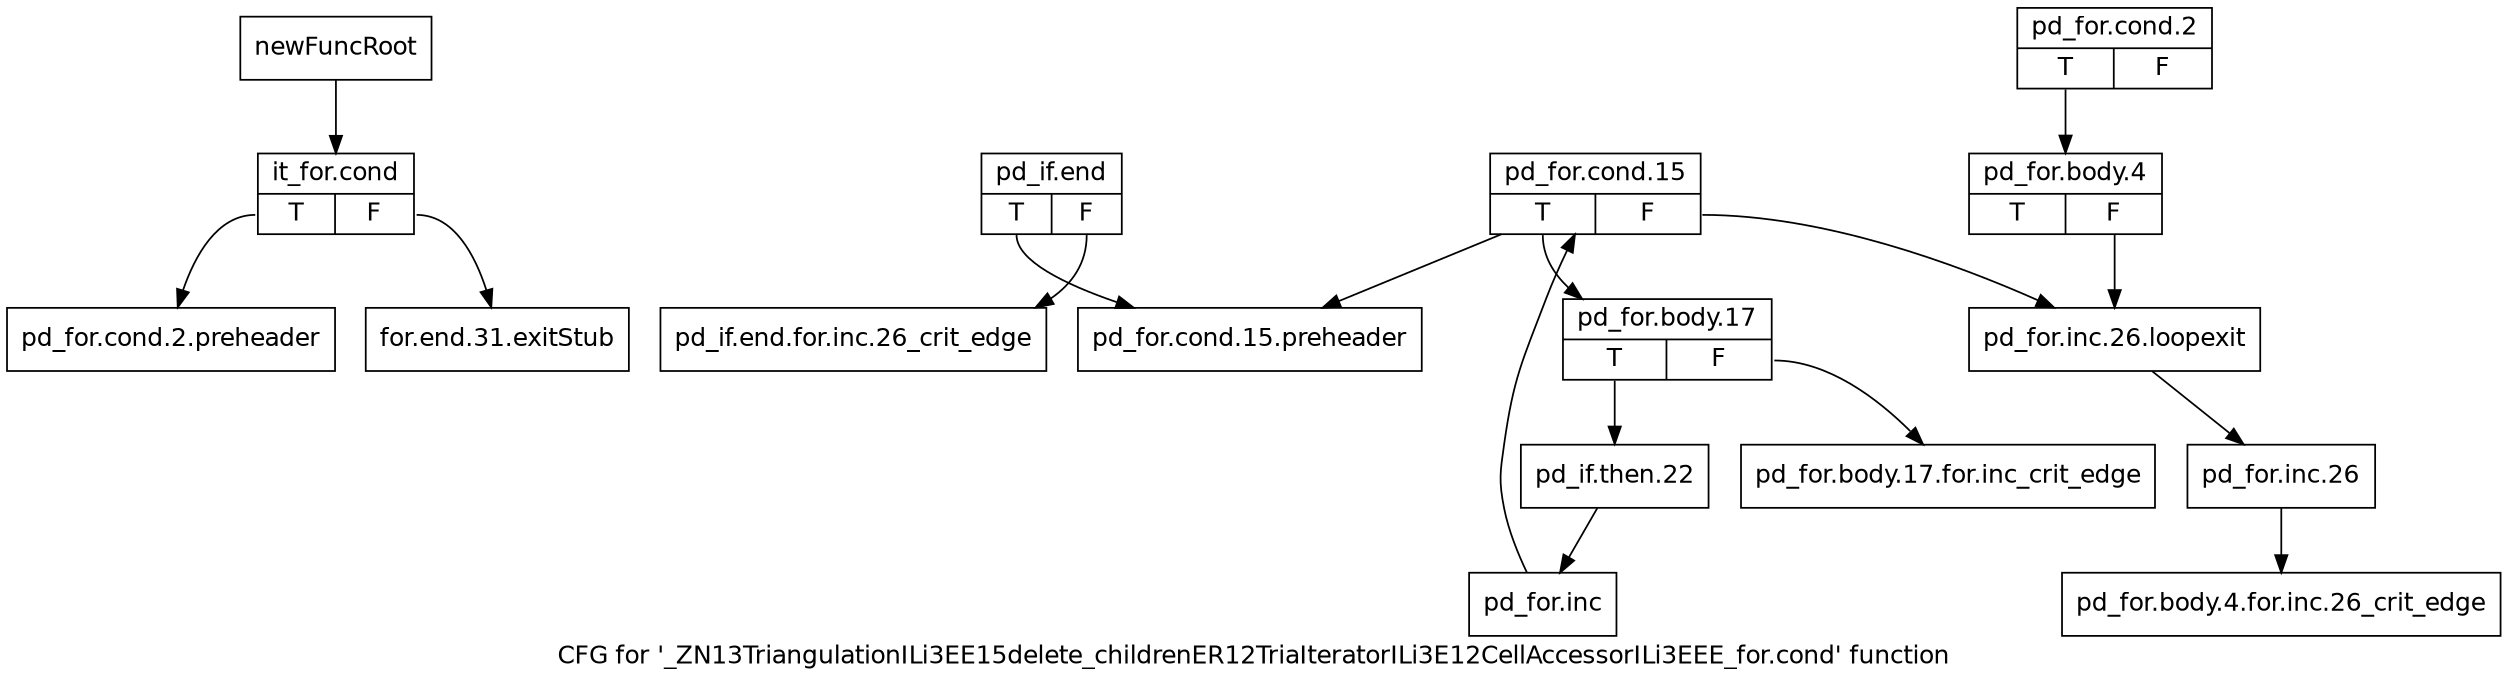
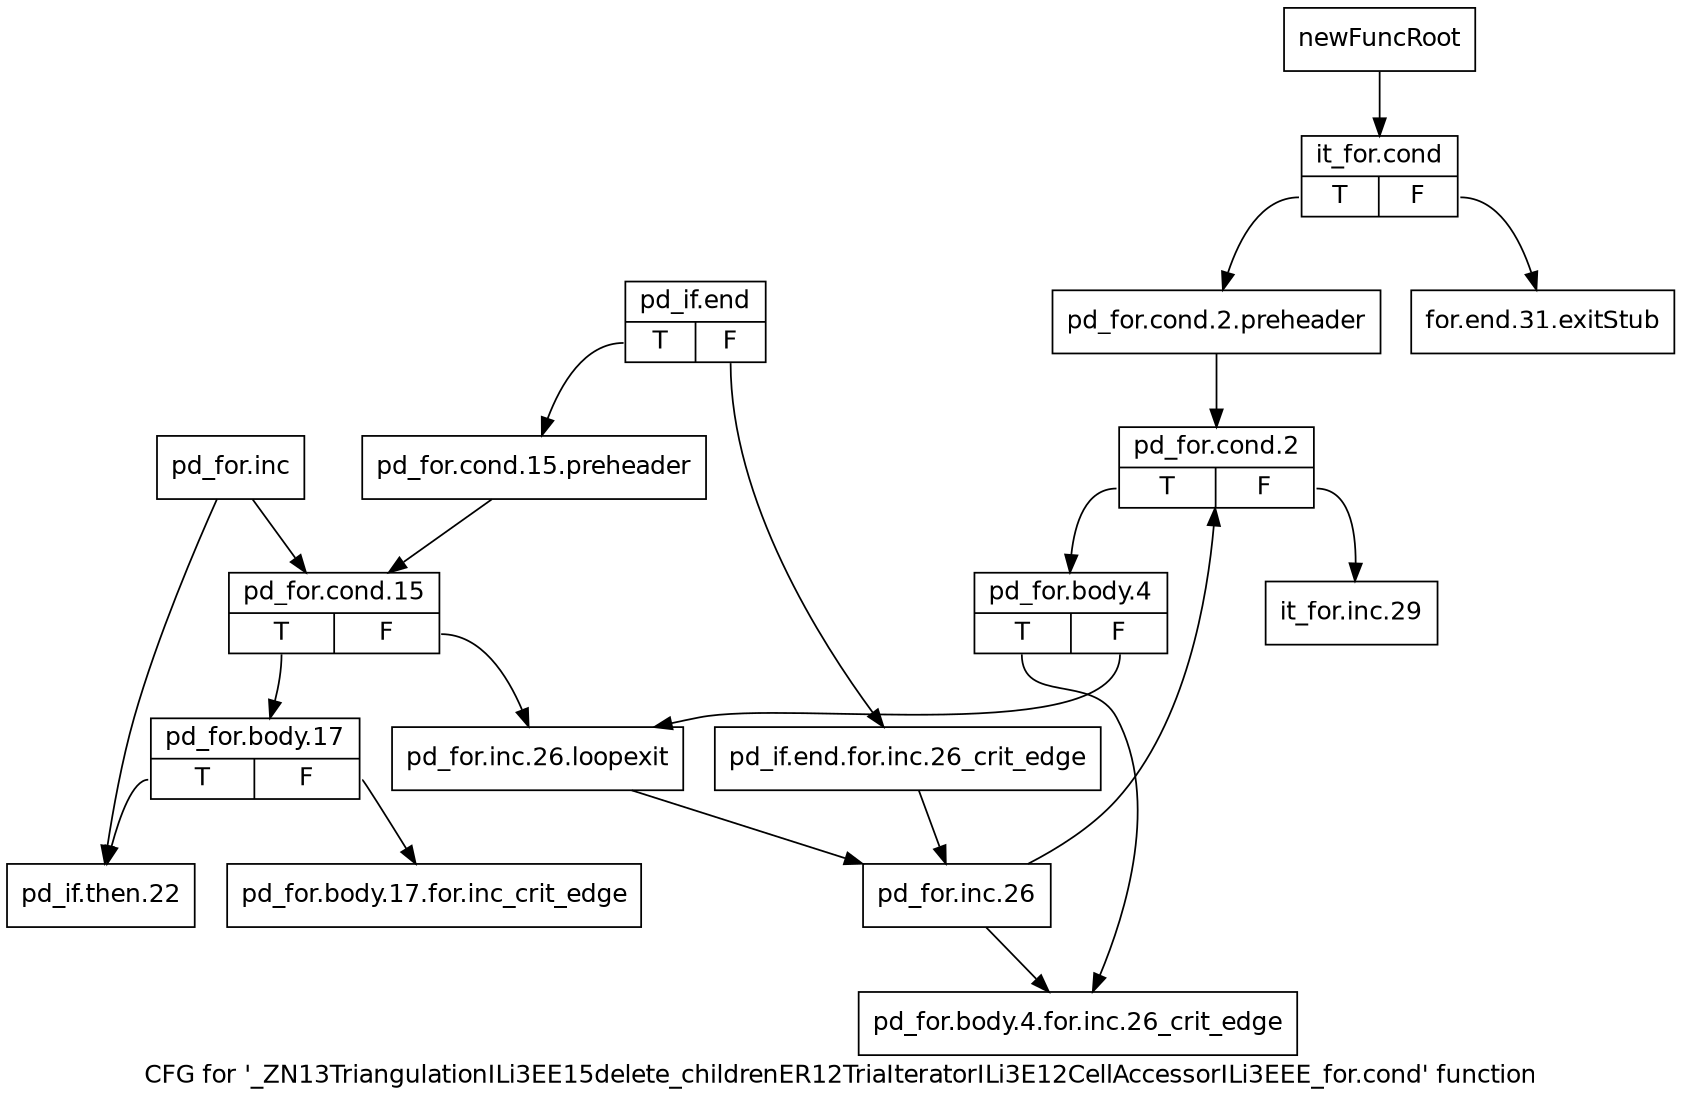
edge "pd_for.cond.15" -> "pd_for.cond.15.preheader": reversed
edge "pd_for.cond.2.preheader" -> "pd_for.cond.2": added
edge "pd_if.then.22" -> "pd_for.inc": reversed
node "it_for.inc.29": added
edge "pd_for.inc.26" -> "pd_for.cond.2": added
edge "pd_for.body.4" -> "pd_for.body.4.for.inc.26_crit_edge": added
edge "pd_if.end.for.inc.26_crit_edge" -> "pd_for.inc.26": added
